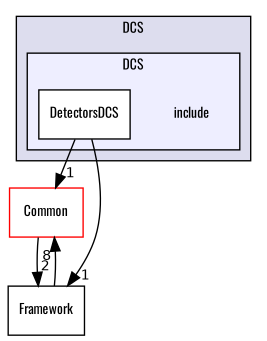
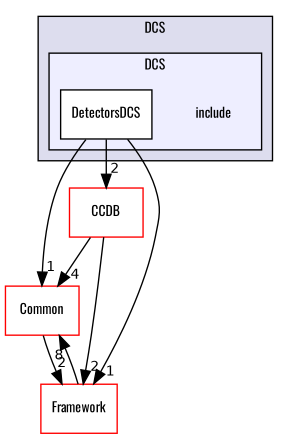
node "CCDB": added
node "Framework": color black -> red
